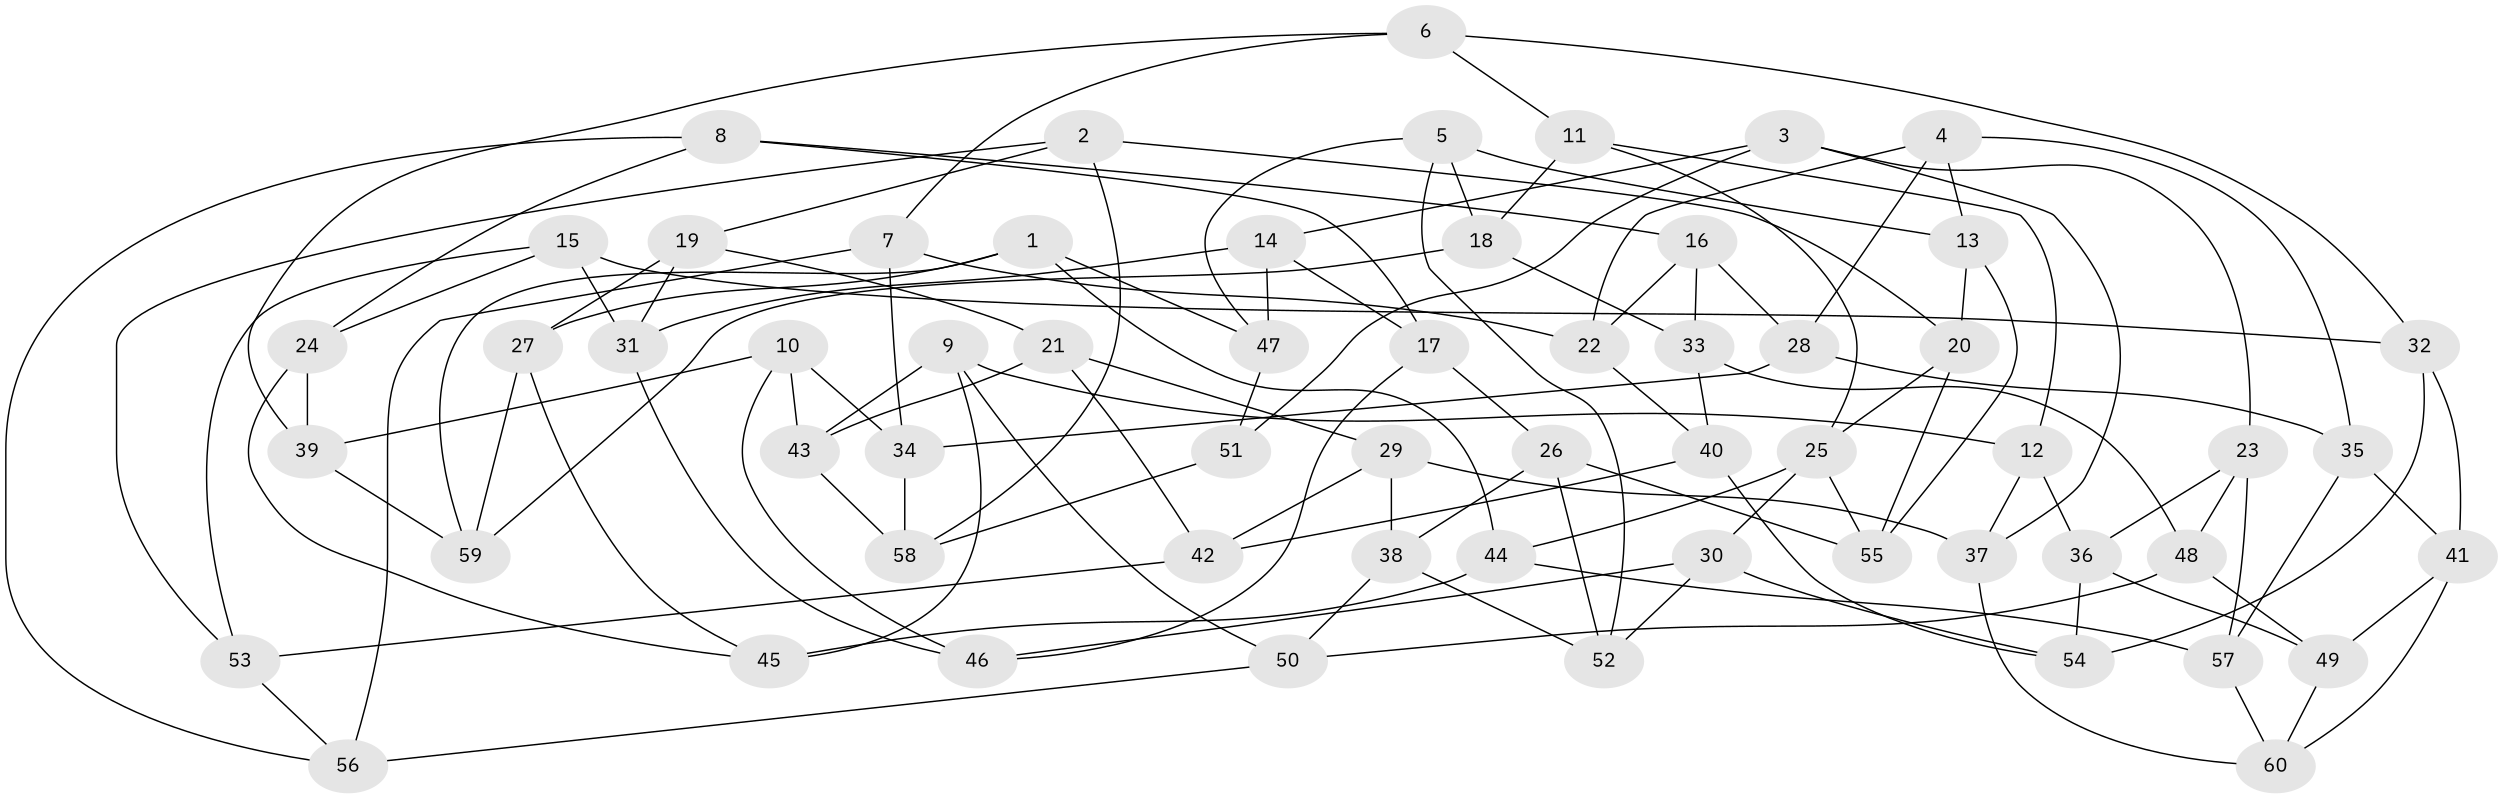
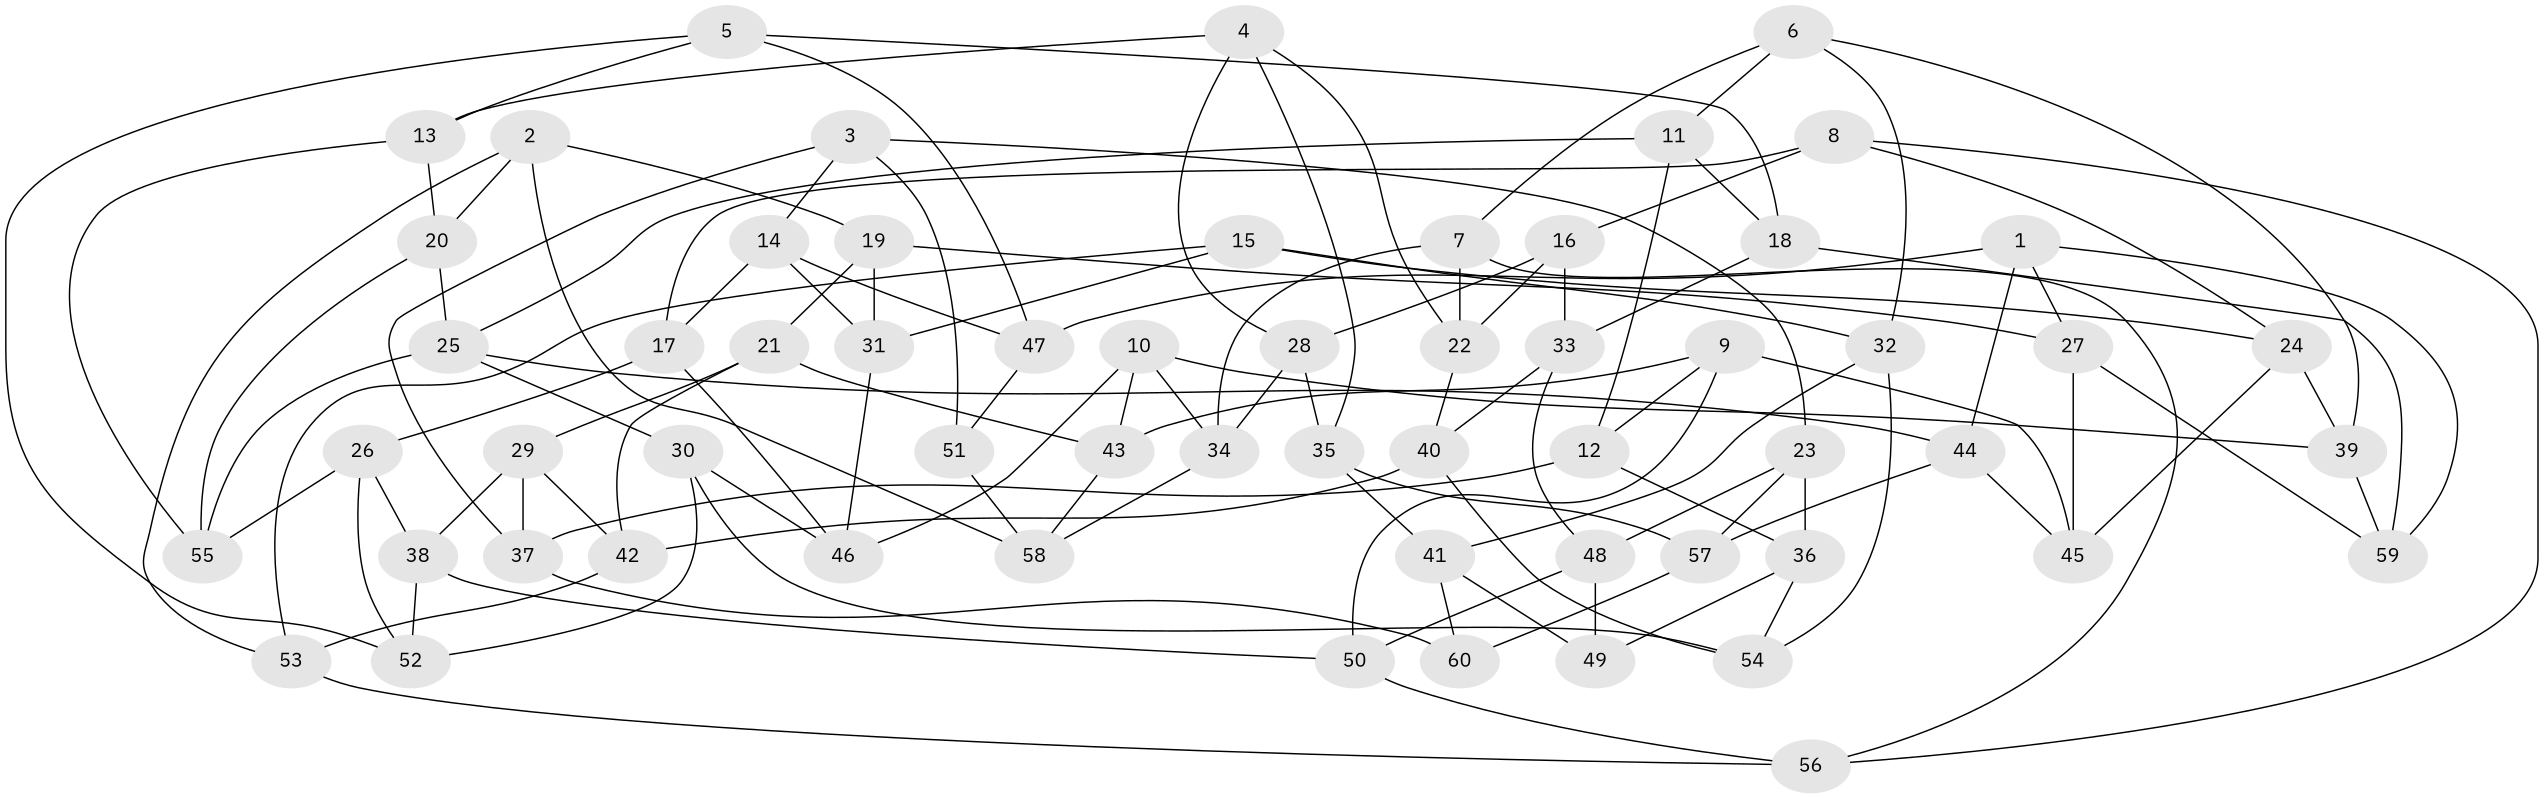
edge "49" -- "60": removed
